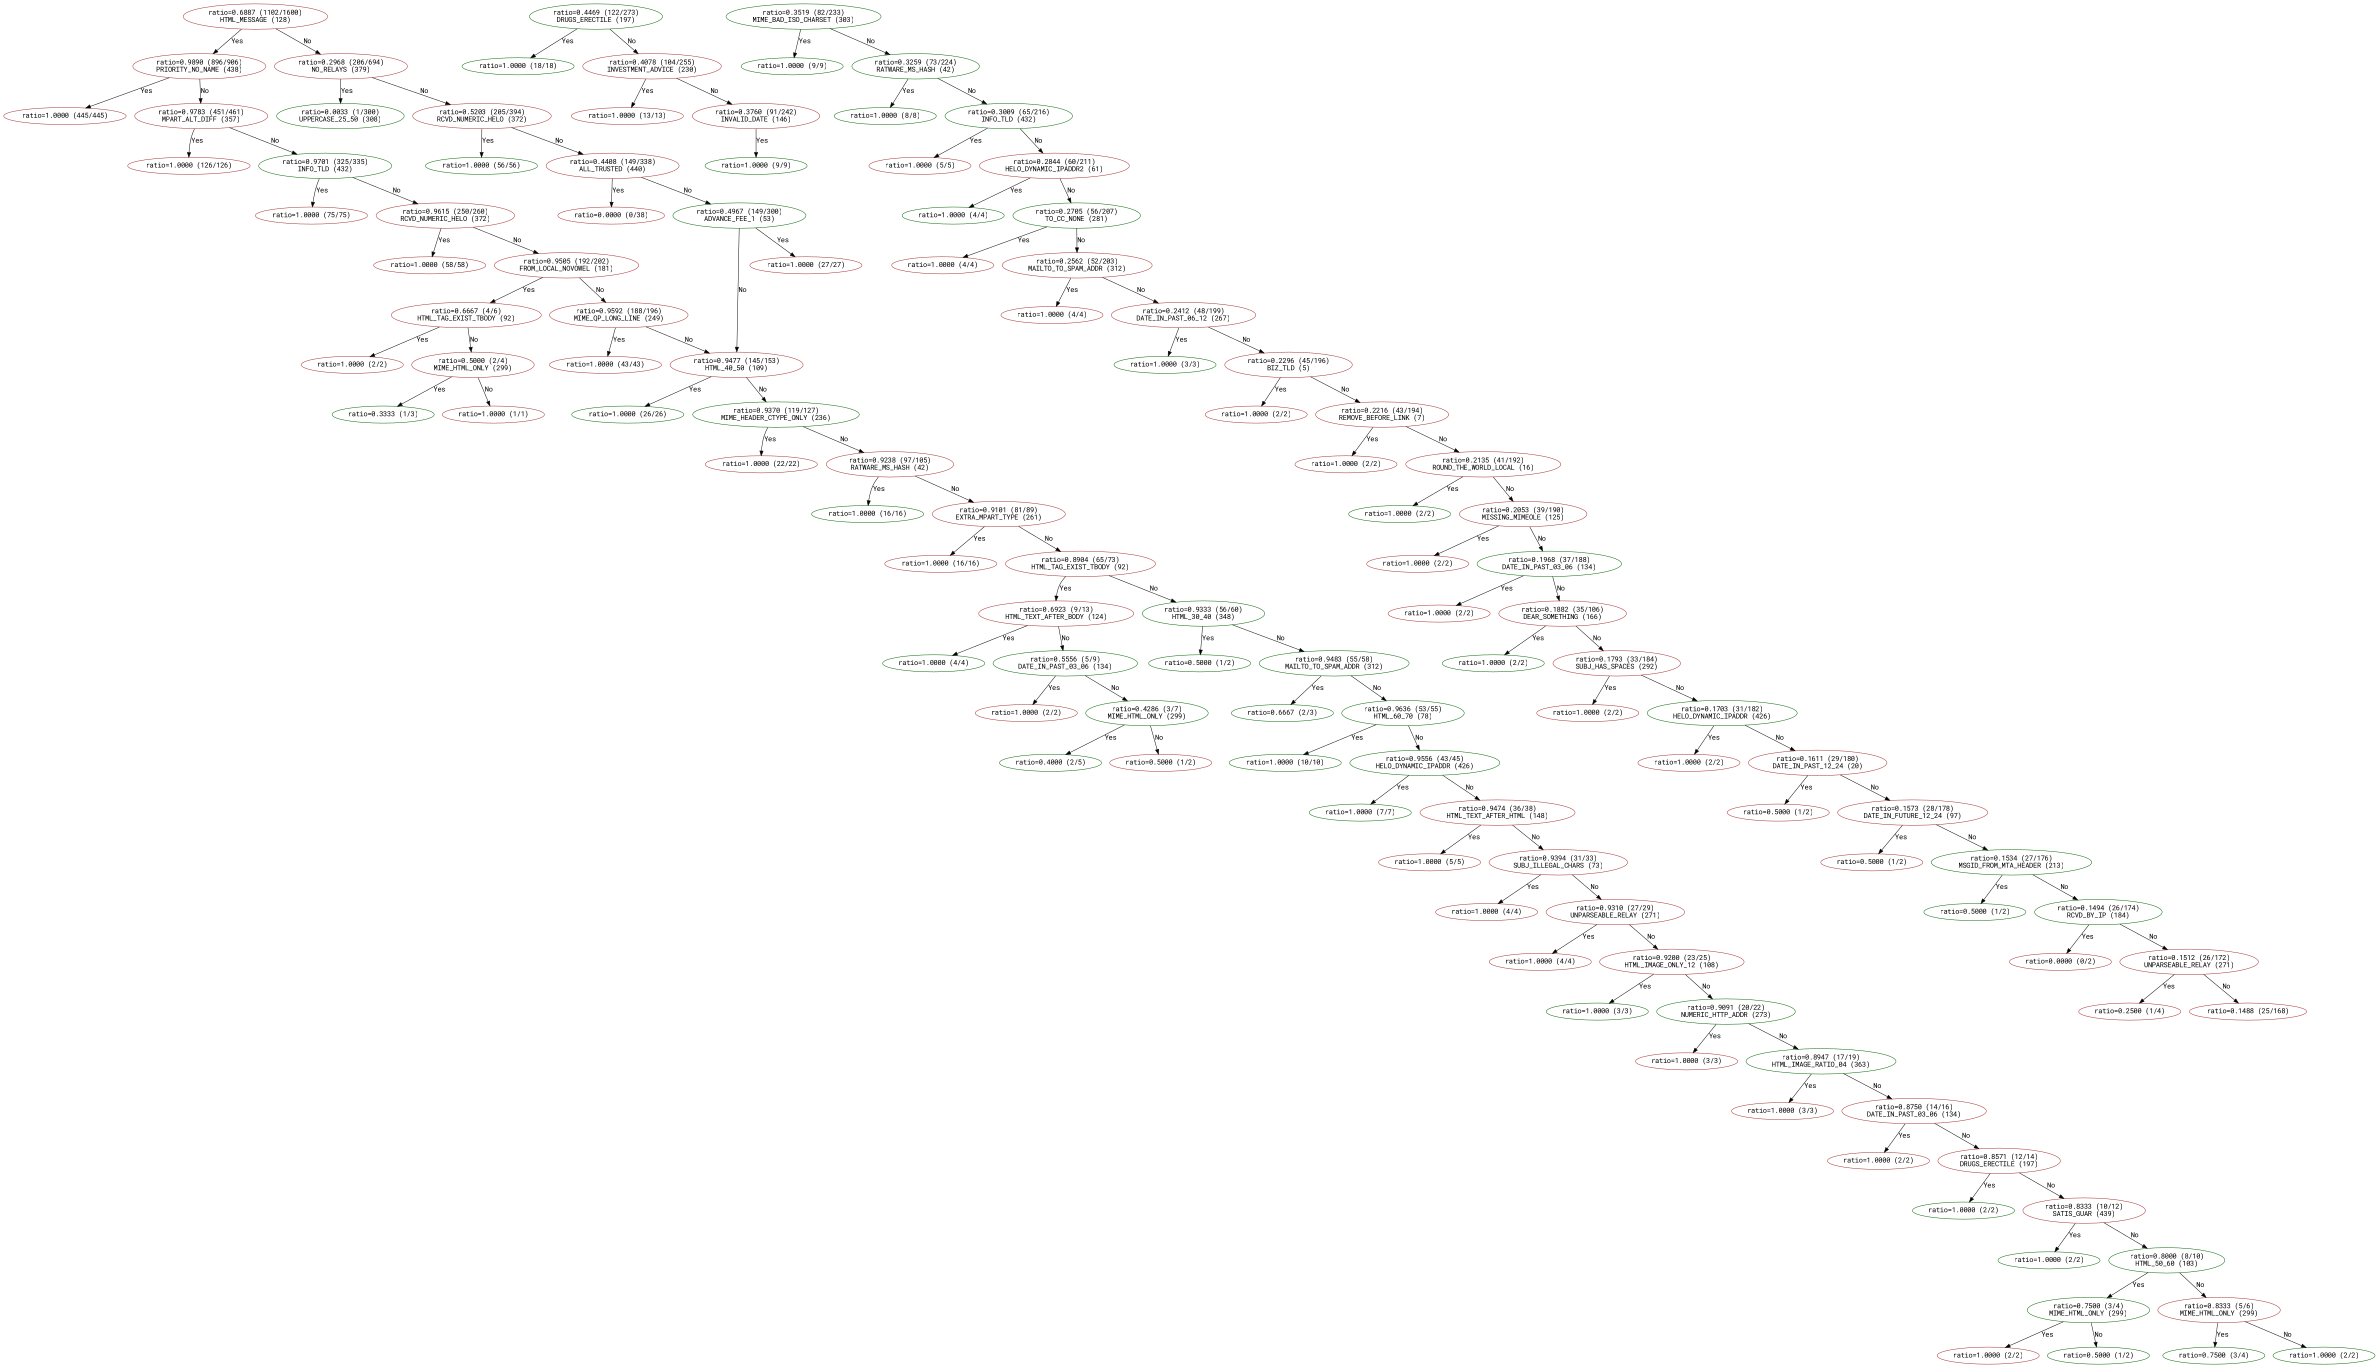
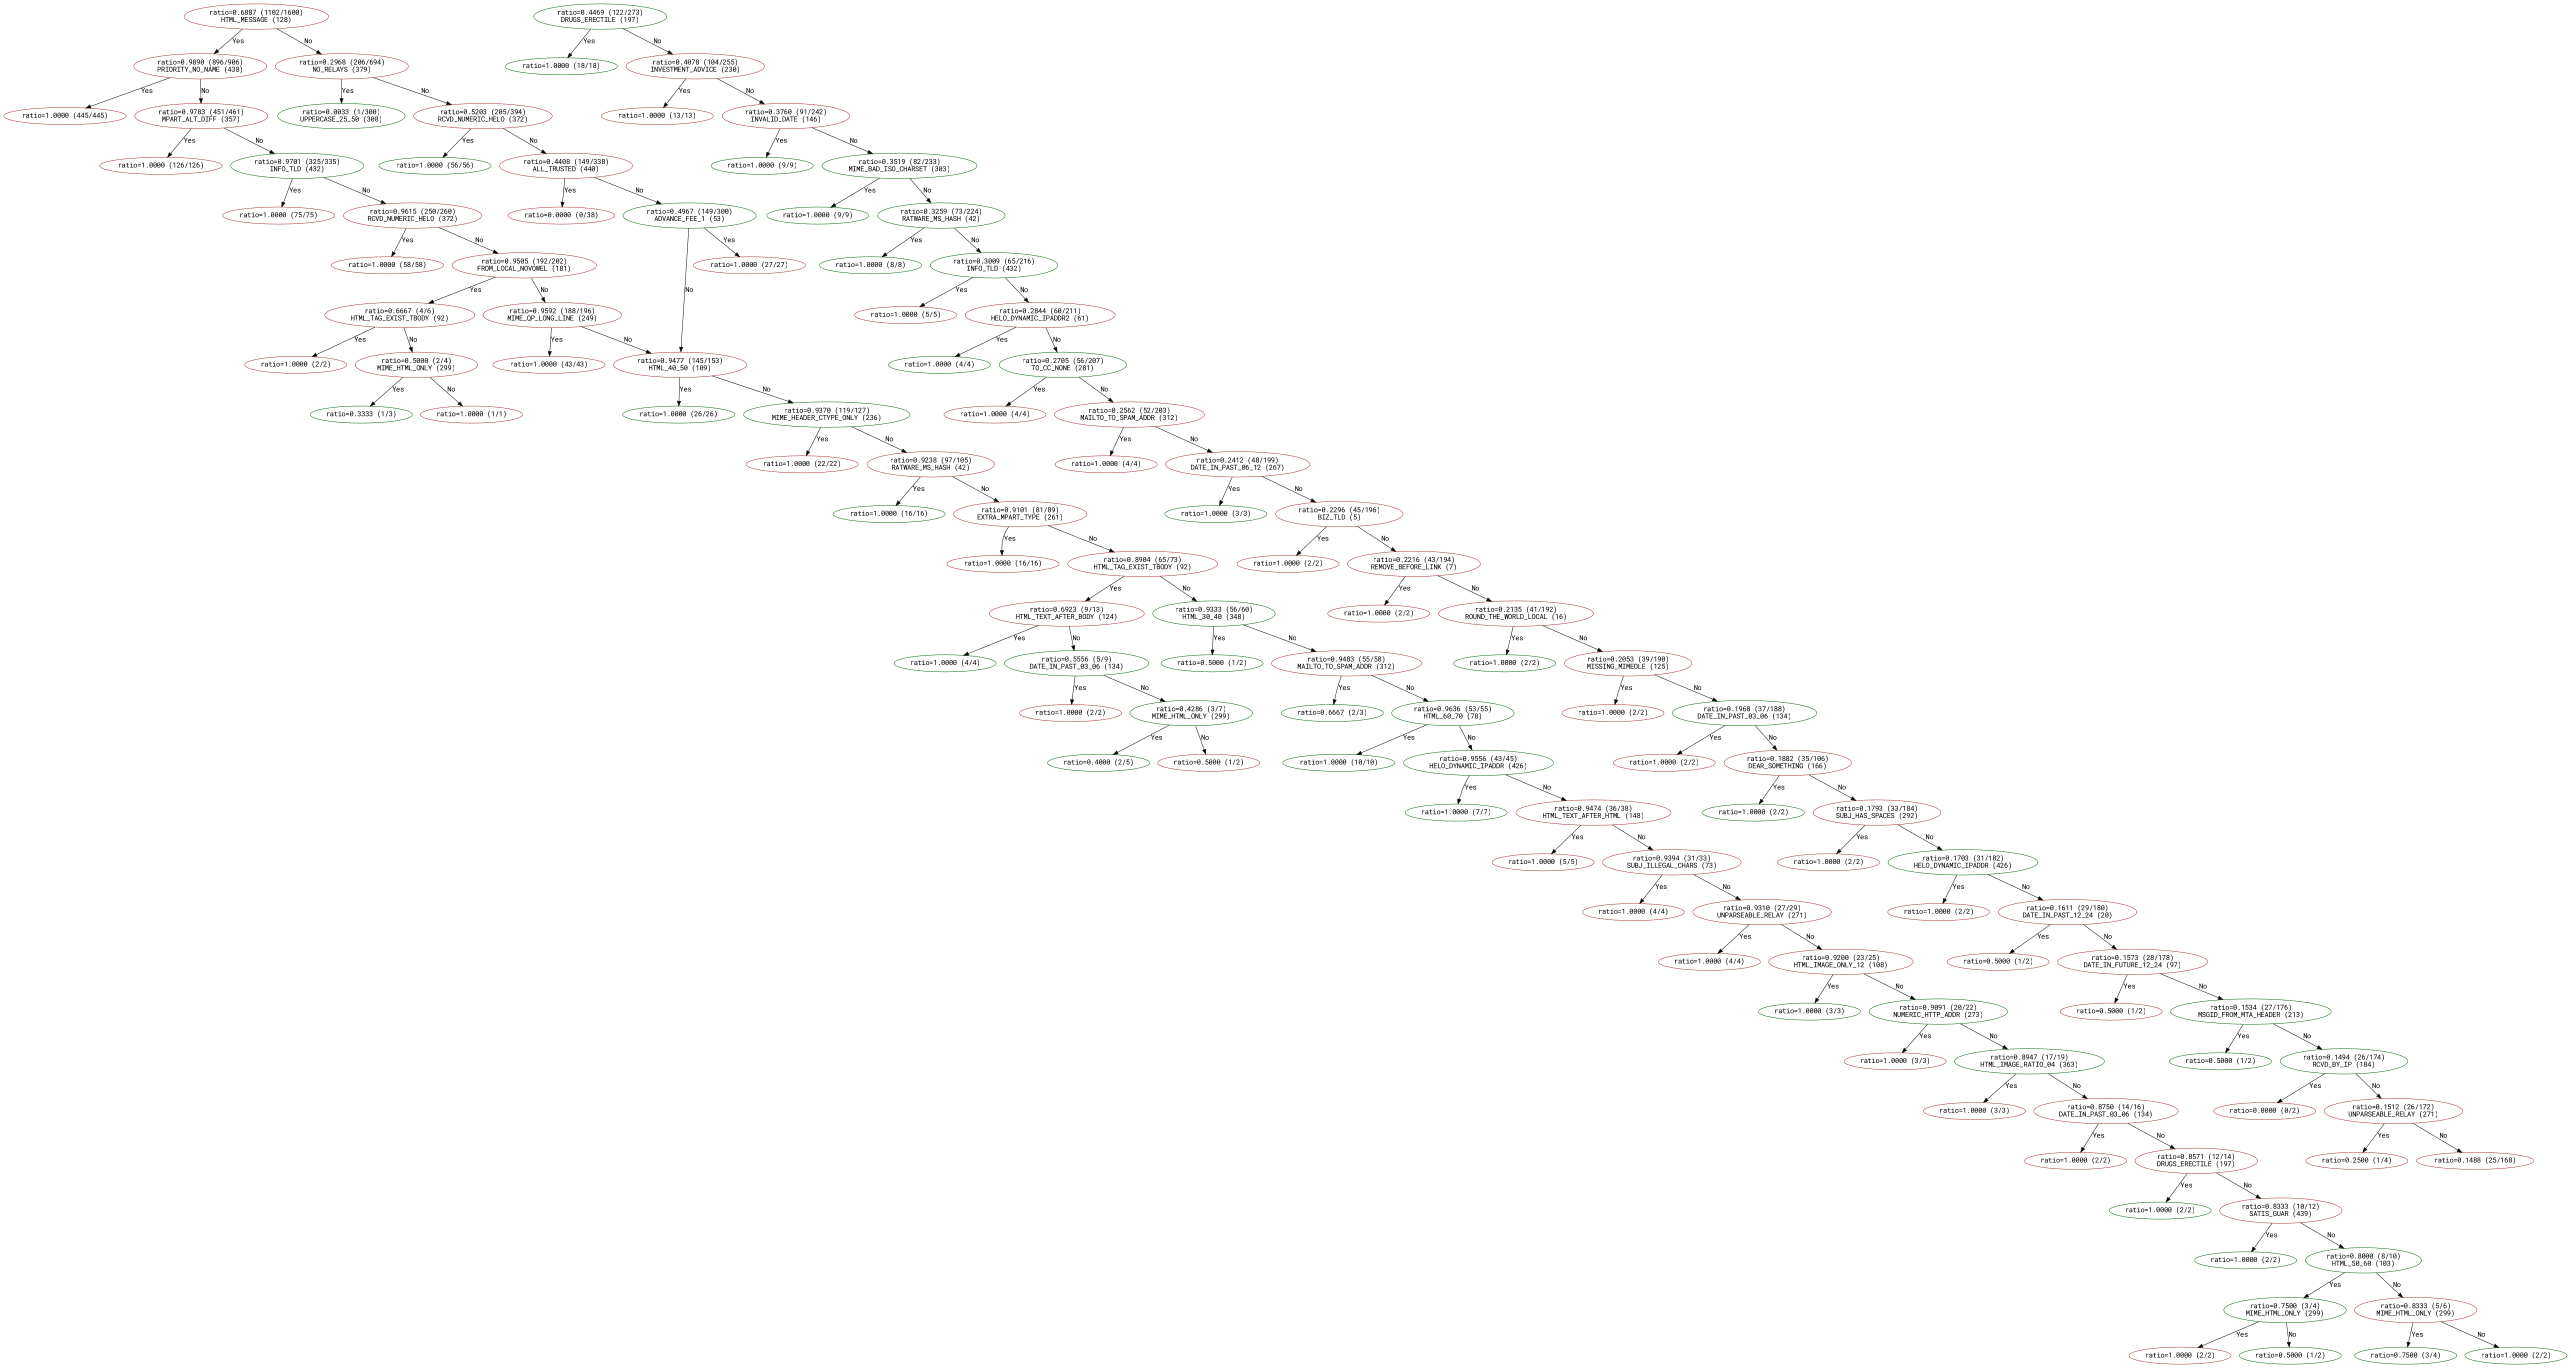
edge "ratio=0.3760 (91/242) INVALID_DATE (146)" -> "ratio=0.3519 (82/233) MIME_BAD_ISO_CHARSET (303)": added, label "No"
node "ratio=0.9483 (55/58) MAILTO_TO_SPAM_ADDR (312)": color darkgreen -> brown
